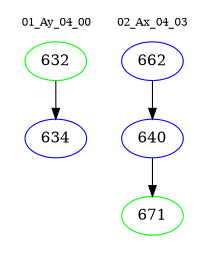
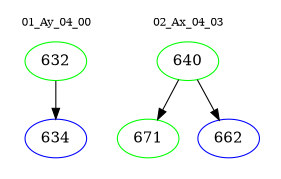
edge "662" -> "640": reversed
node "640": color blue -> green
